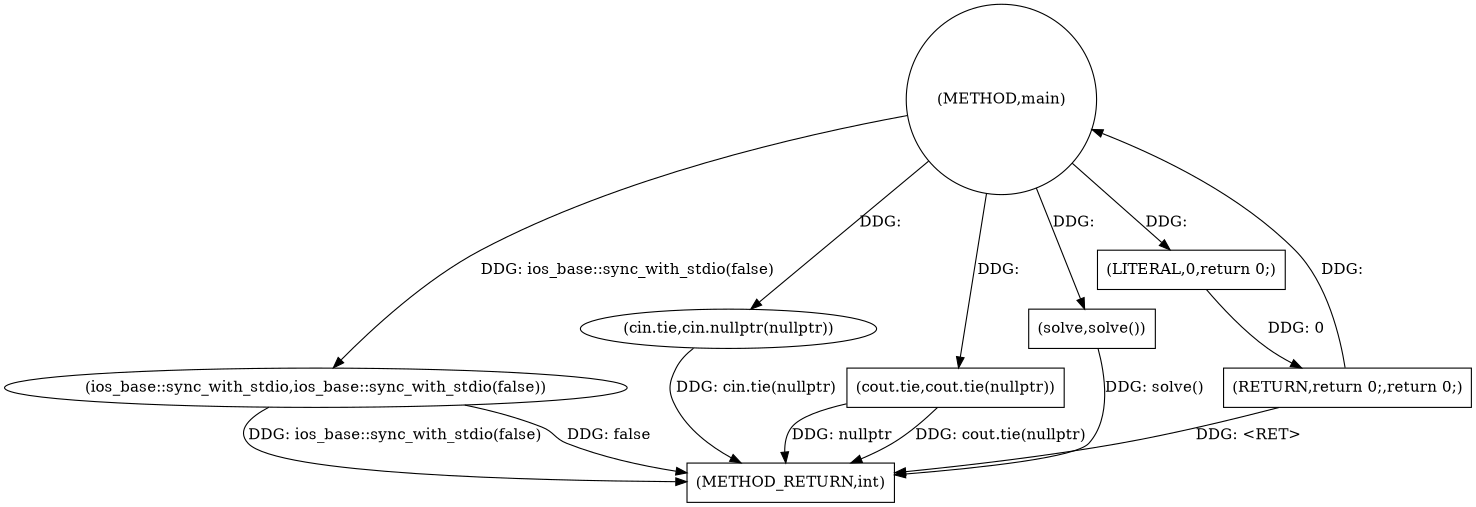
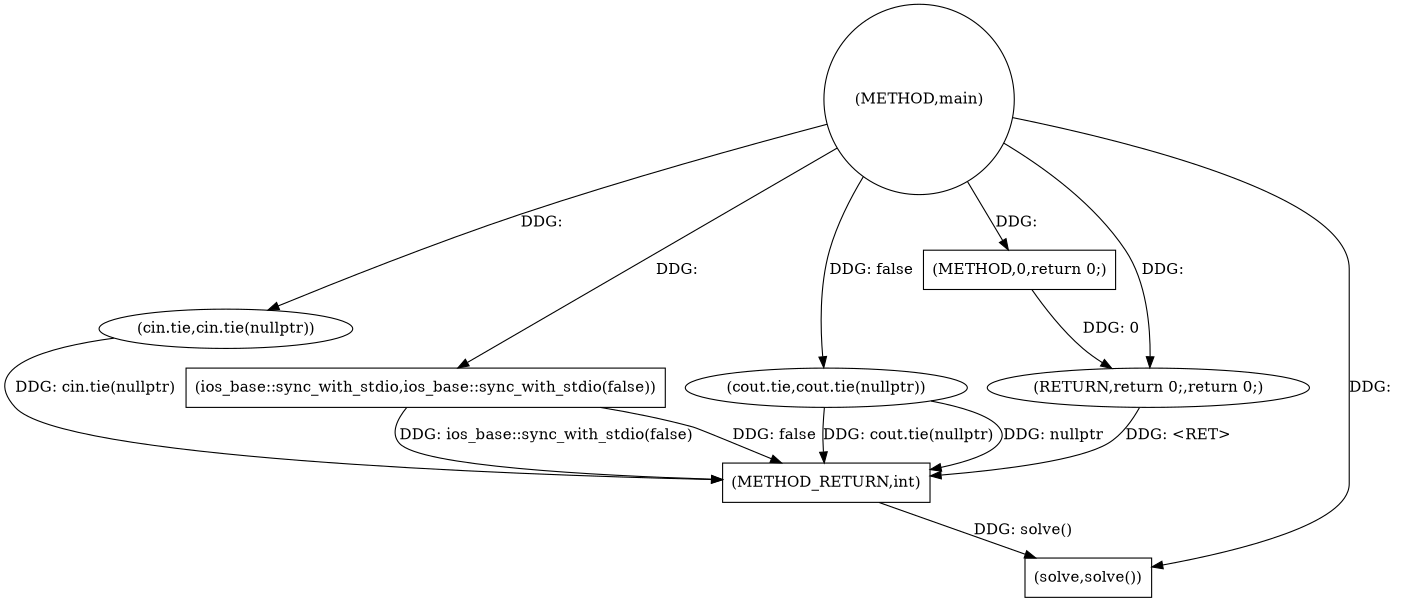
edge "(RETURN,return 0;,return 0;)" -> "(METHOD,main)": reversed
edge "(METHOD,main)" -> "(ios_base::sync_with_stdio,ios_base::sync_with_stdio(false))": label "DDG: ios_base::sync_with_stdio(false)" -> "DDG: "
edge "(METHOD,main)" -> "(cout.tie,cout.tie(nullptr))": label "DDG: " -> "DDG: false"
node "(LITERAL,0,return 0;)": label "(LITERAL,0,return 0;)" -> "(METHOD,0,return 0;)"
node "(cin.tie,cin.nullptr(nullptr))": label "(cin.tie,cin.nullptr(nullptr))" -> "(cin.tie,cin.tie(nullptr))"
node "(ios_base::sync_with_stdio,ios_base::sync_with_stdio(false))": shape ellipse -> box
node "(cout.tie,cout.tie(nullptr))": shape box -> ellipse
node "(RETURN,return 0;,return 0;)": shape box -> ellipse
edge "(solve,solve())" -> "(METHOD_RETURN,int)": reversed
